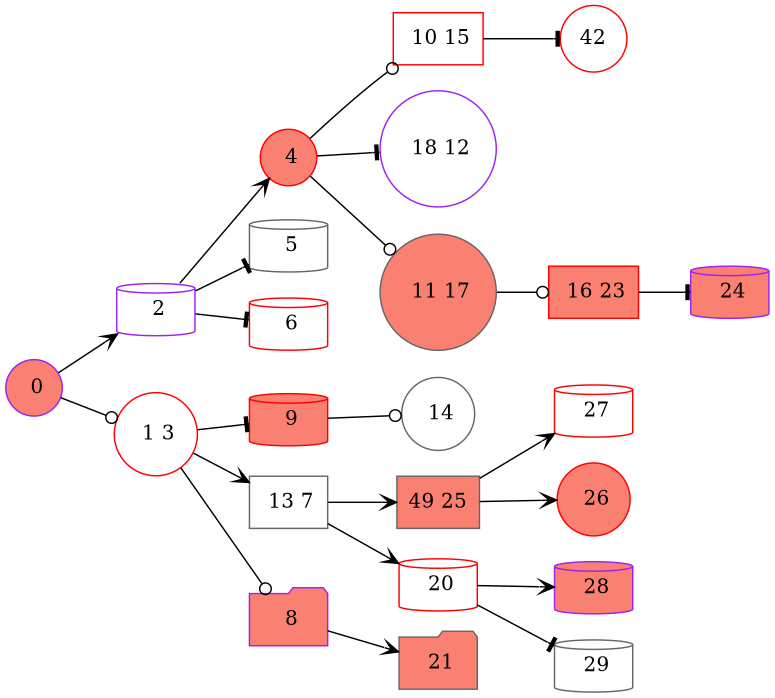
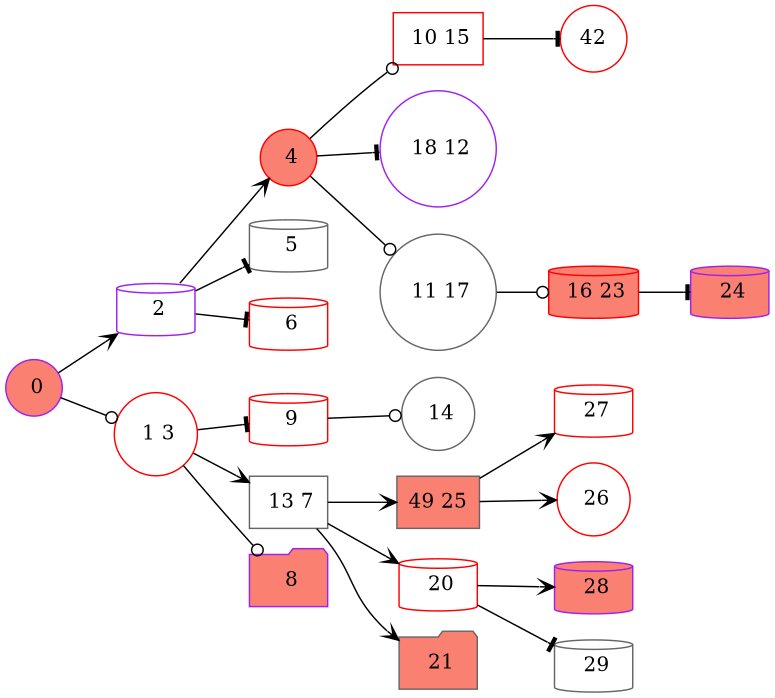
node "11 17": fillcolor salmon -> white
node "16 23": shape box -> cylinder
node "9": fillcolor salmon -> white
node "26": fillcolor salmon -> white
edge "8" -> "21": now "13 7" -> "21"
